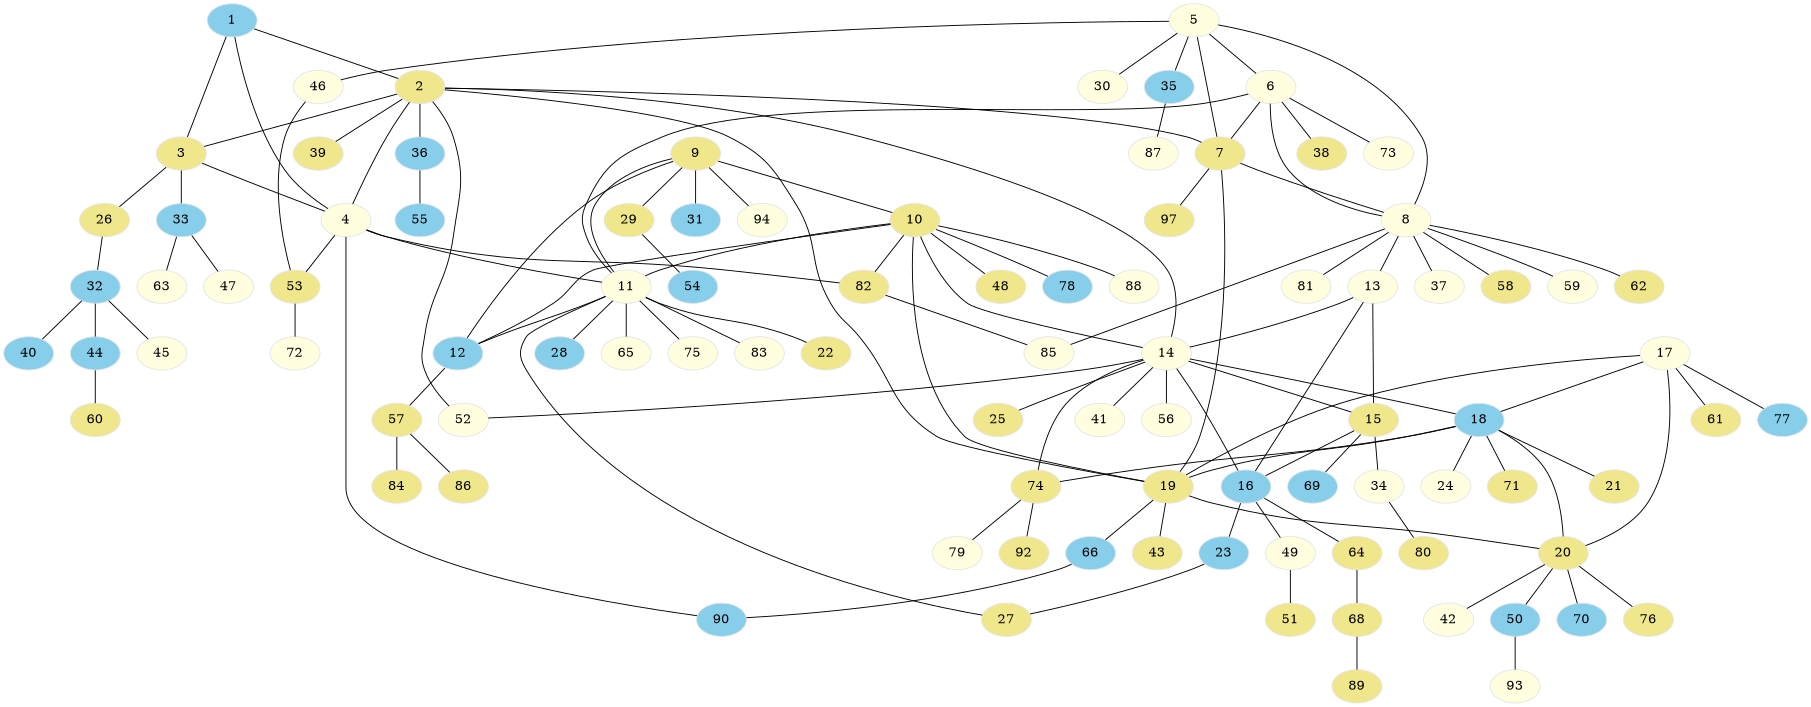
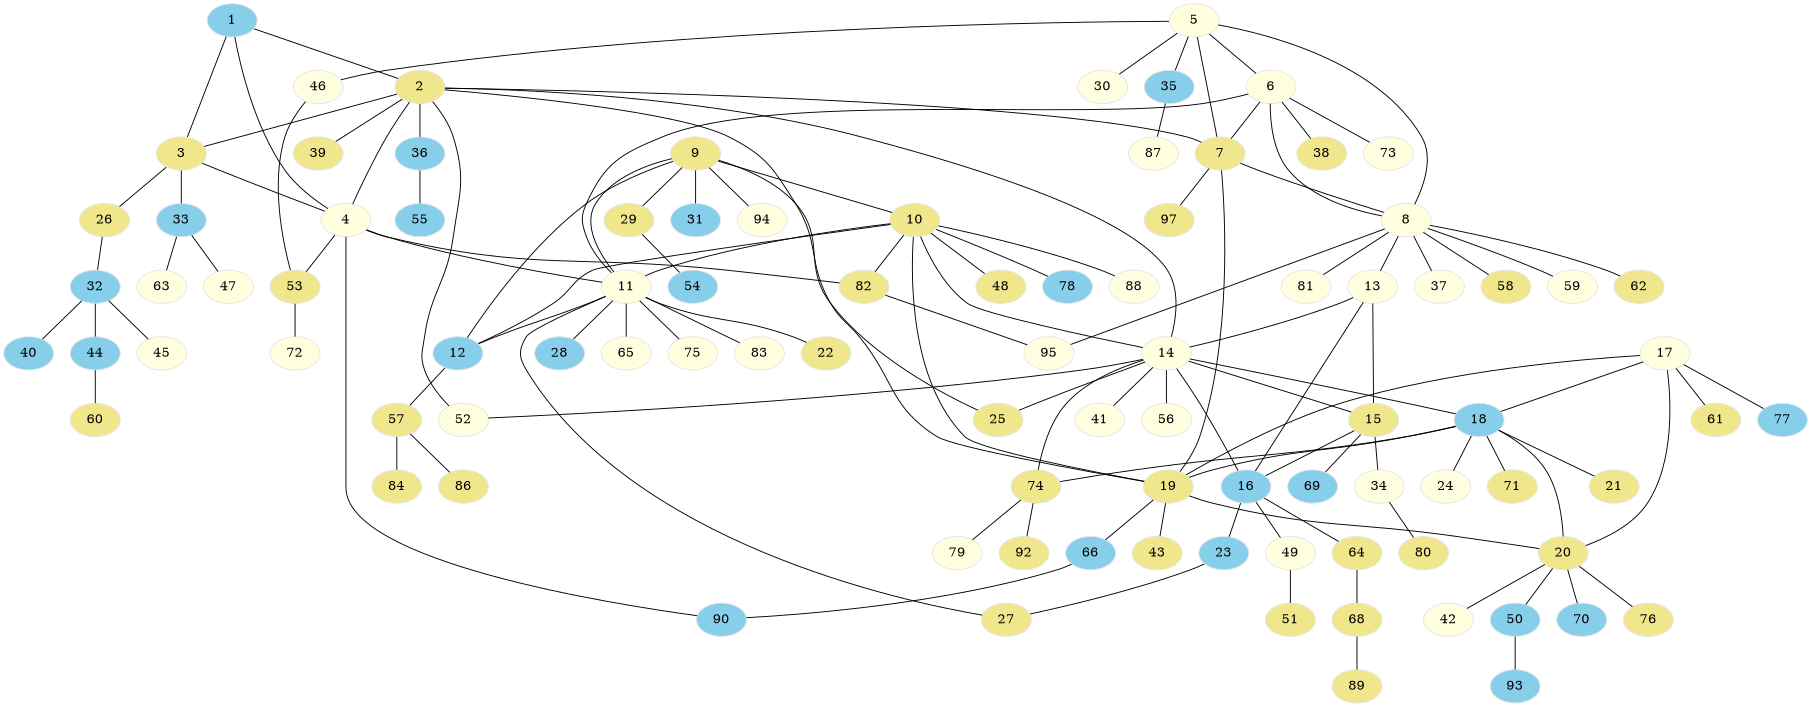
edge "9" -- "25": added
node "85": label "85" -> "95"
node "93": fillcolor lightyellow -> skyblue
